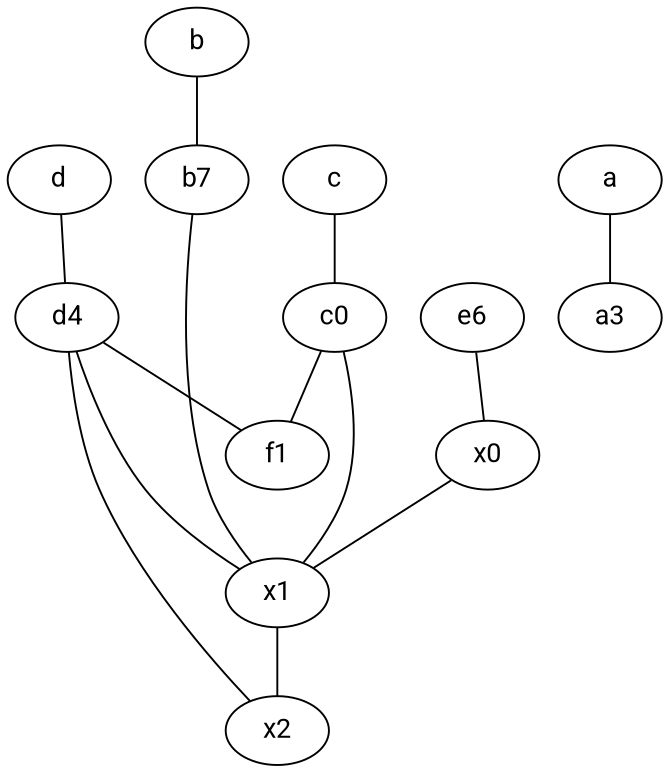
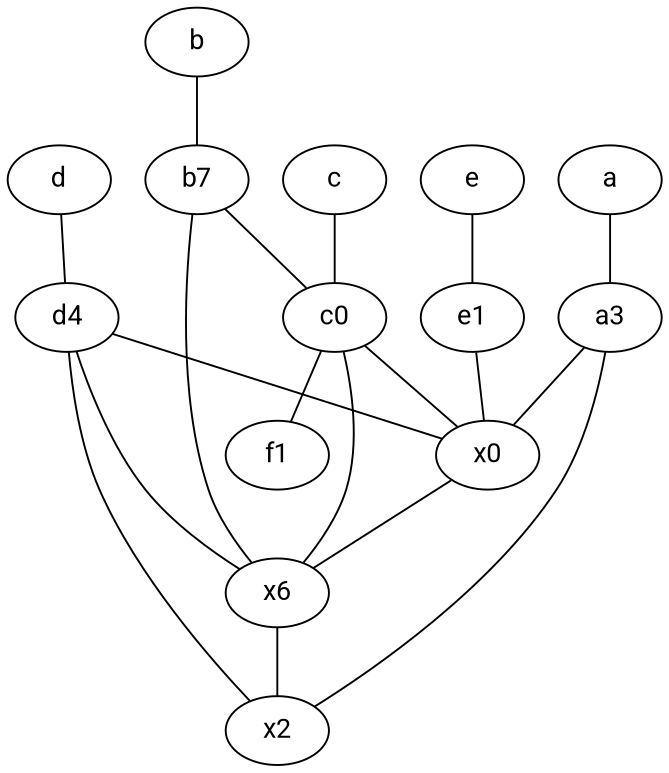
node "e": added
edge "b7" -- "c0": added
node "e6": label "e6" -> "e1"
edge "d4" -- "f1": now "d4" -- "x0"
edge "c0" -- "x0": added
edge "a3" -- "x0": added
edge "a3" -- "x2": added
node "x1": label "x1" -> "x6"
